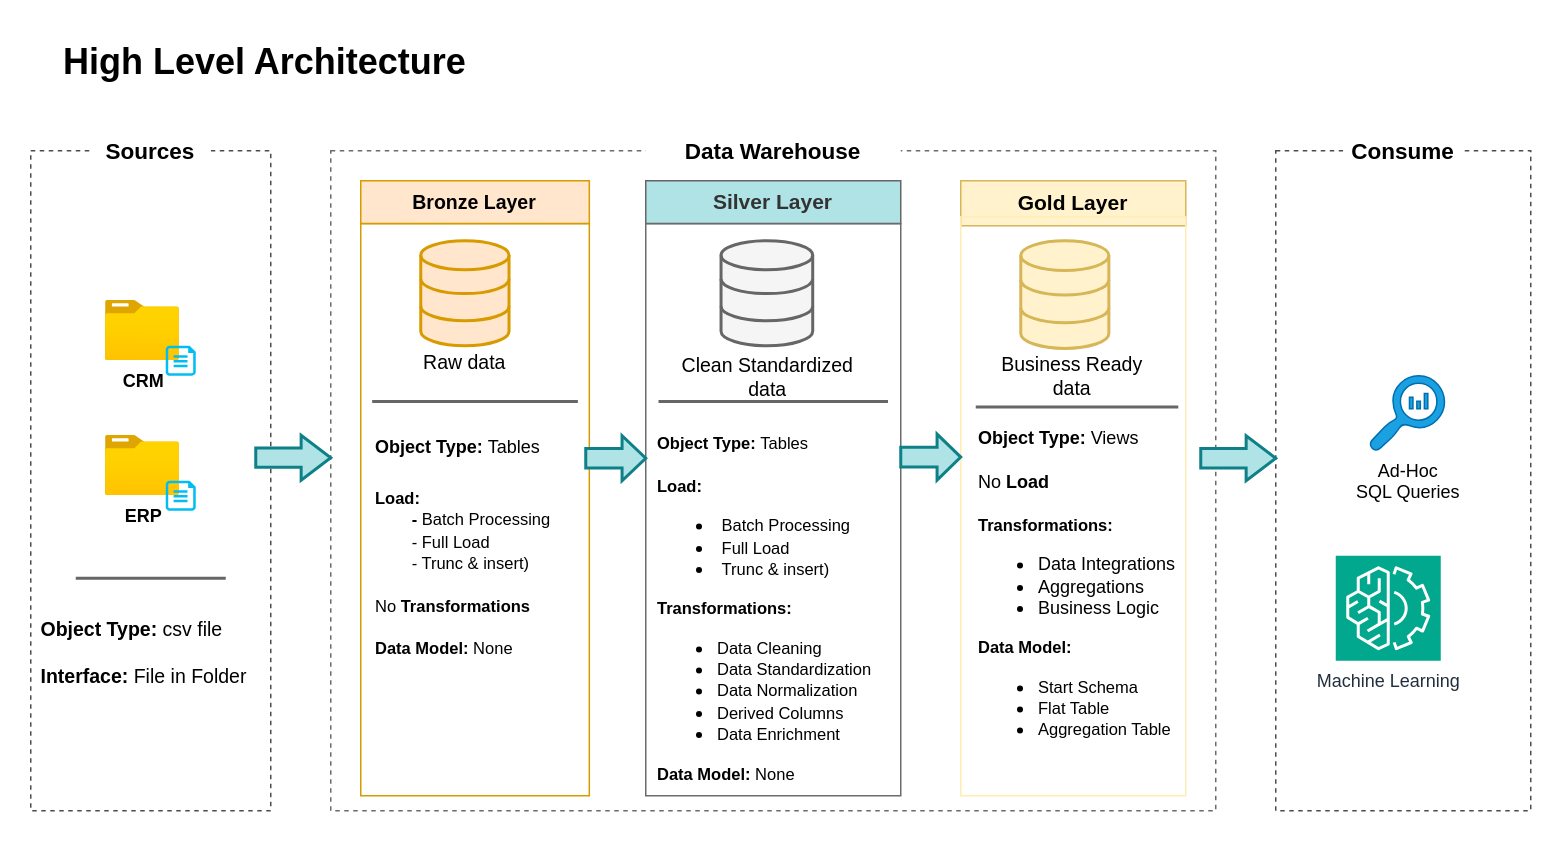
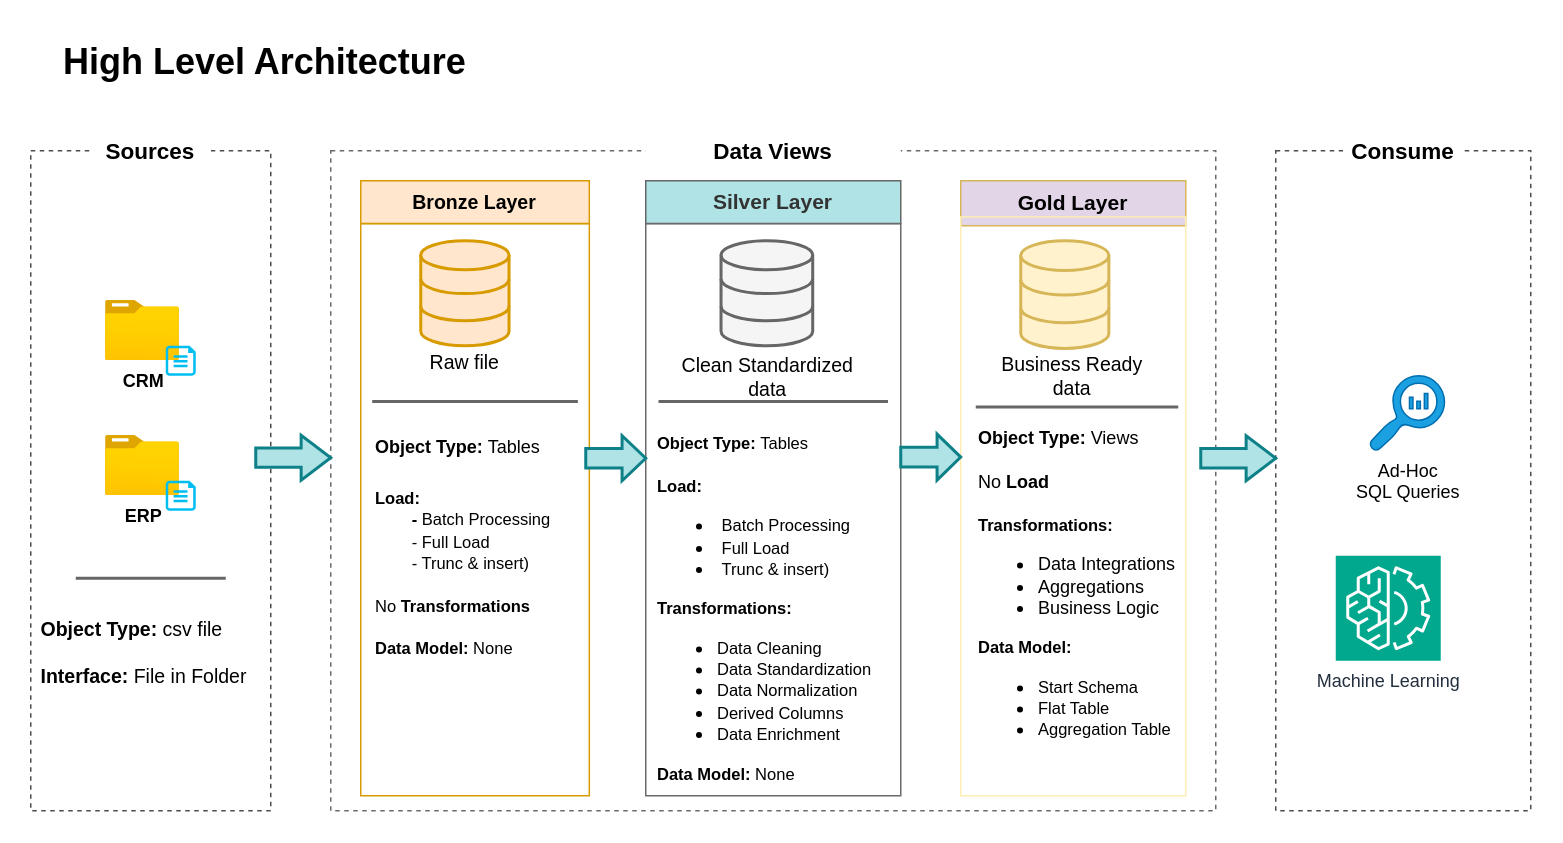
node "Data Warehouse": label "Data Warehouse" -> "Data Views"
node "Gold Layer": fillcolor #fff2cc -> #e1d5e7
node "Raw data": label "Raw data" -> "Raw file"
